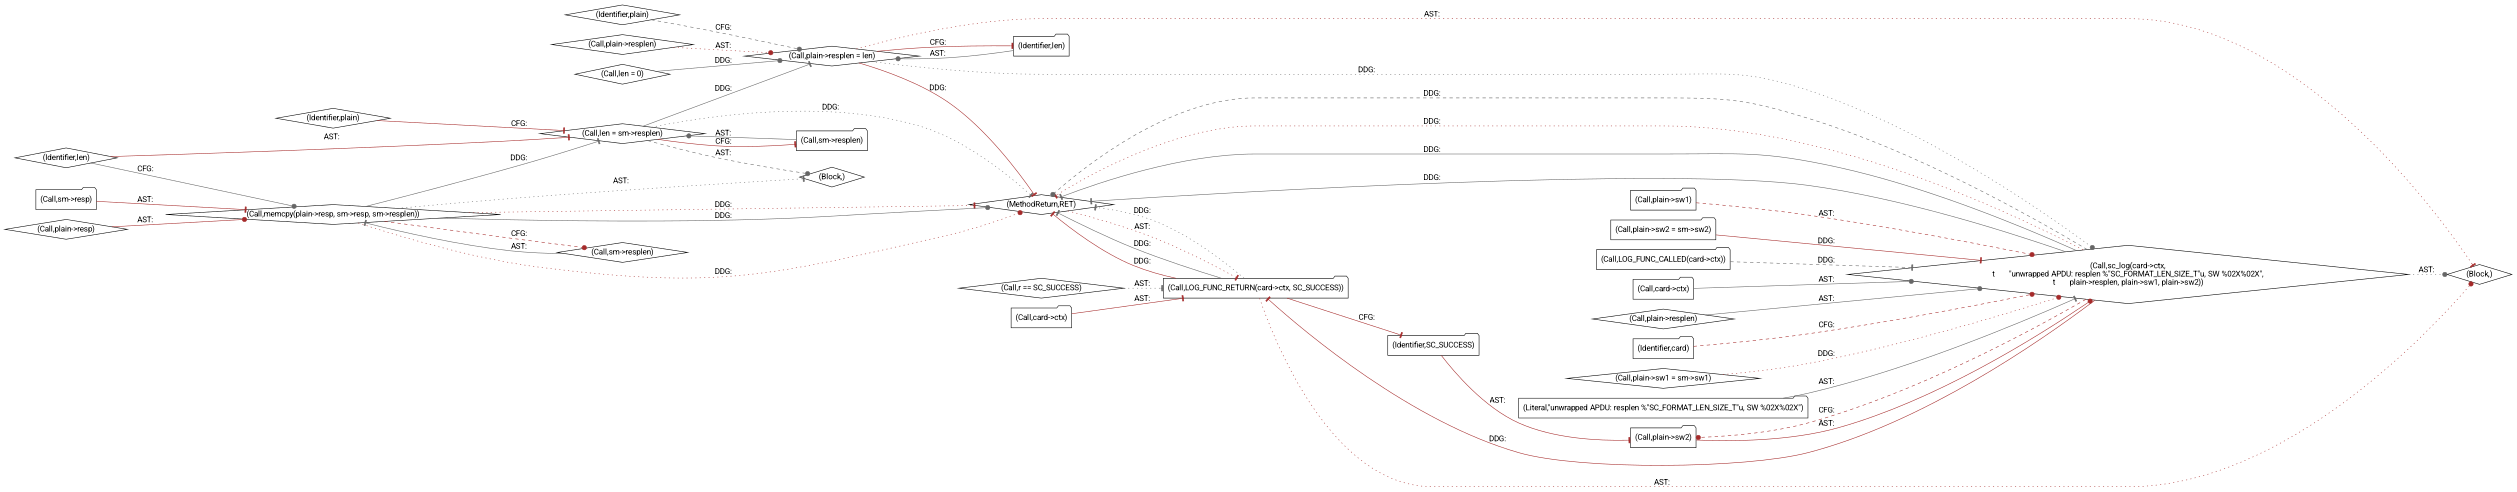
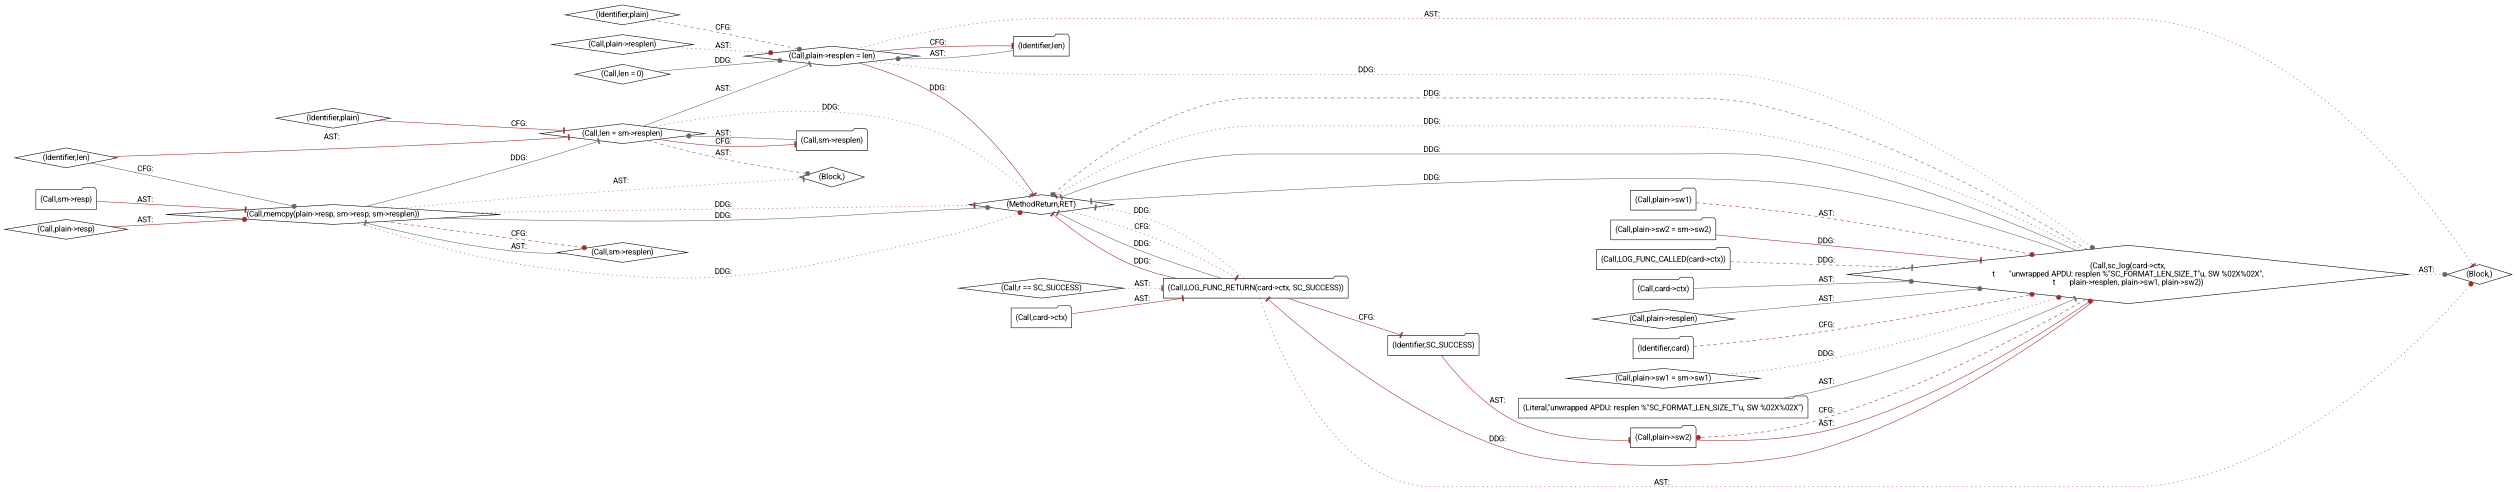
edge "(Call,len = sm->resplen)" -> "(Call,plain->resplen = len)": label "DDG: " -> "AST: "
edge "(MethodReturn,RET)" -> "(Call,LOG_FUNC_RETURN(card->ctx, SC_SUCCESS))": label "AST: " -> "CFG: "
